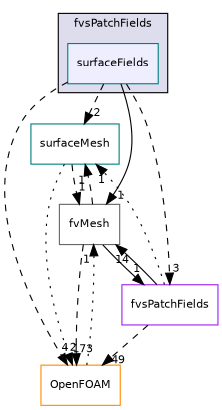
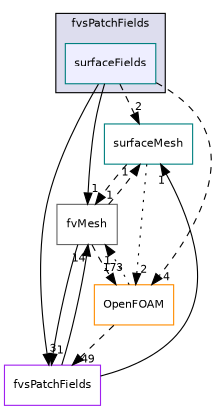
edge "surfaceFields" -> "fvsPatchFields": style dashed -> solid
edge "fvsPatchFields" -> "surfaceMesh": style dotted -> solid
edge "fvsPatchFields" -> "OpenFOAM": reversed
